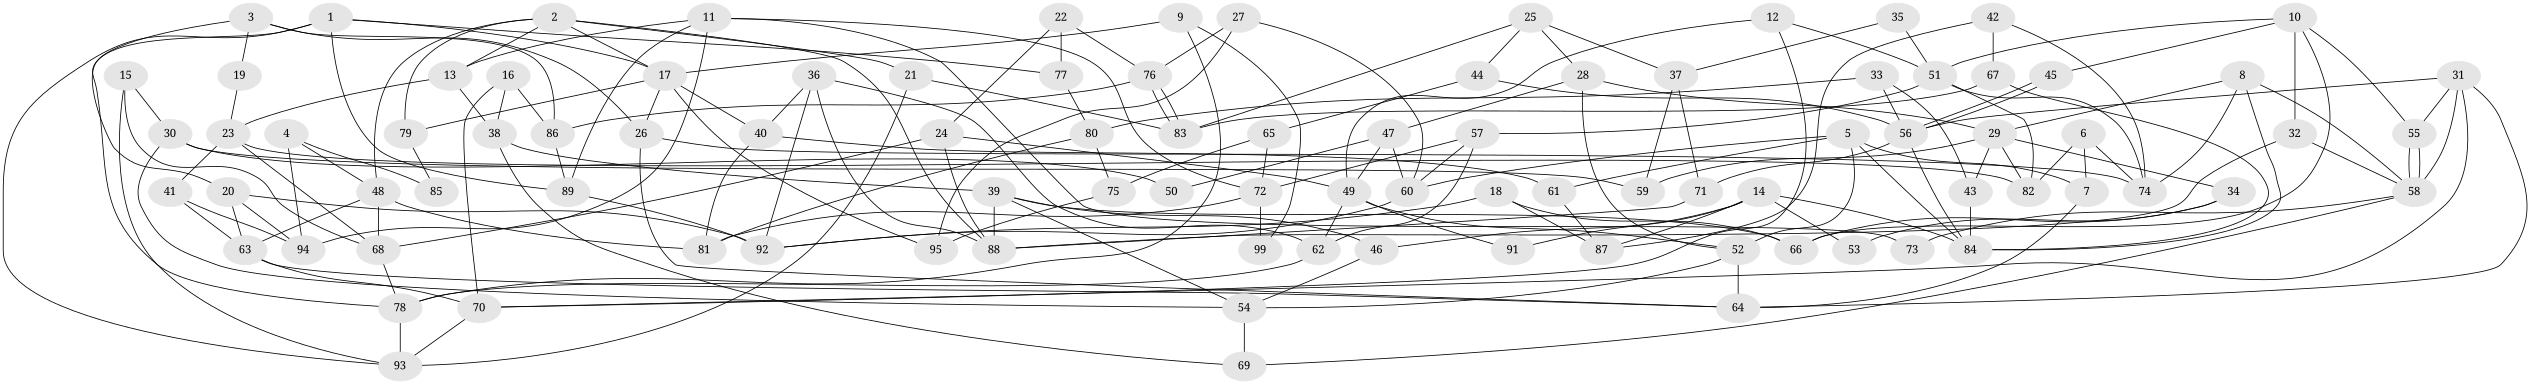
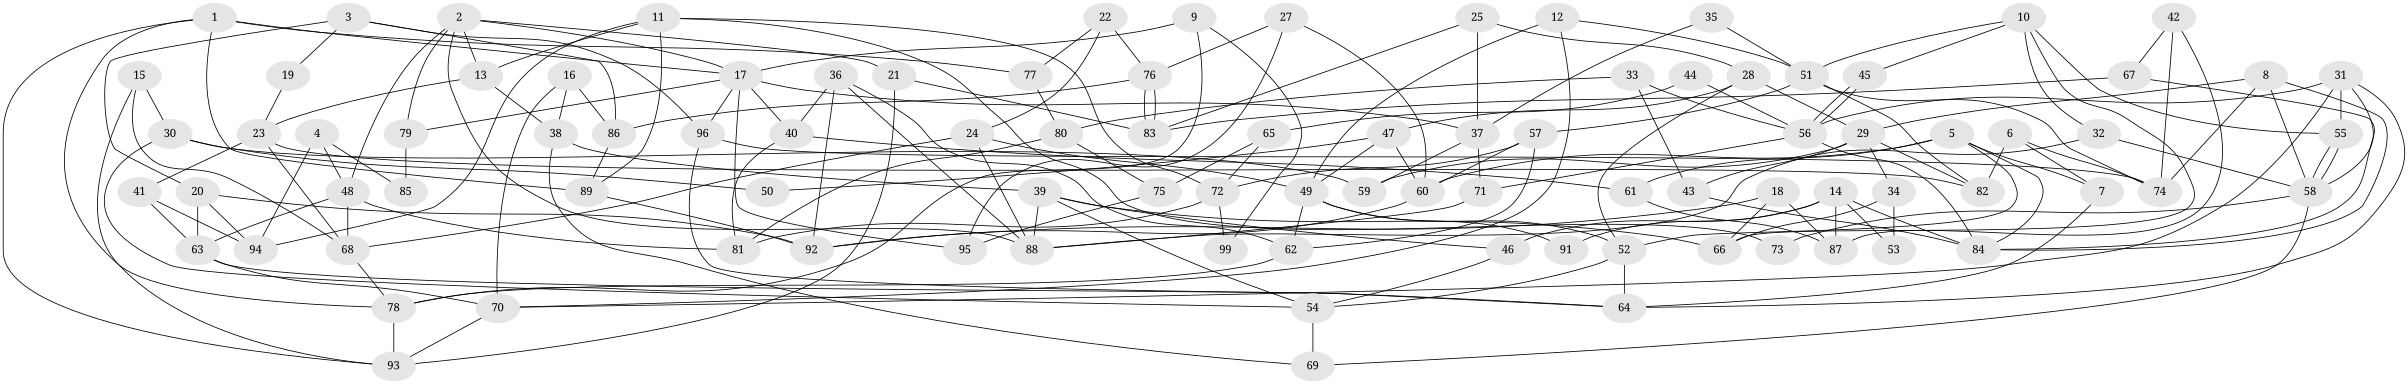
edge "25" -- "44": removed
edge "17" -- "37": added
node "26": label "26" -> "96"
